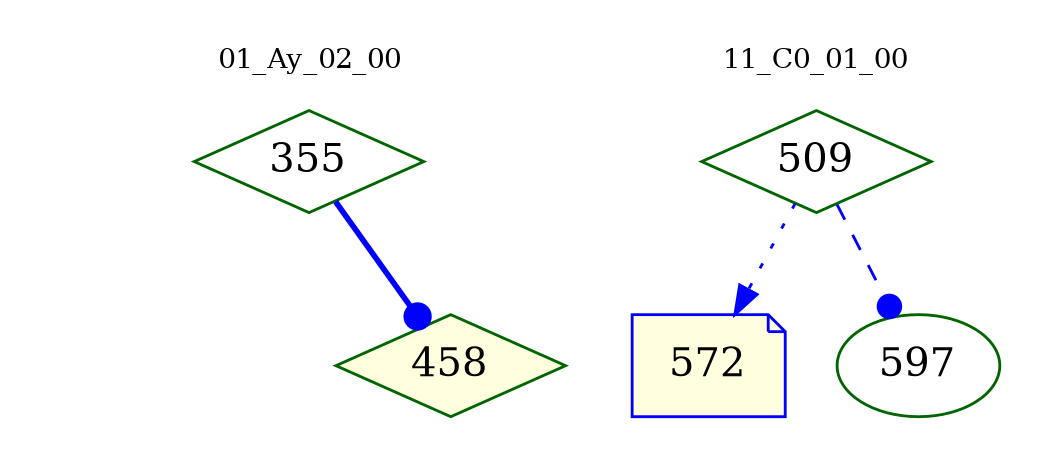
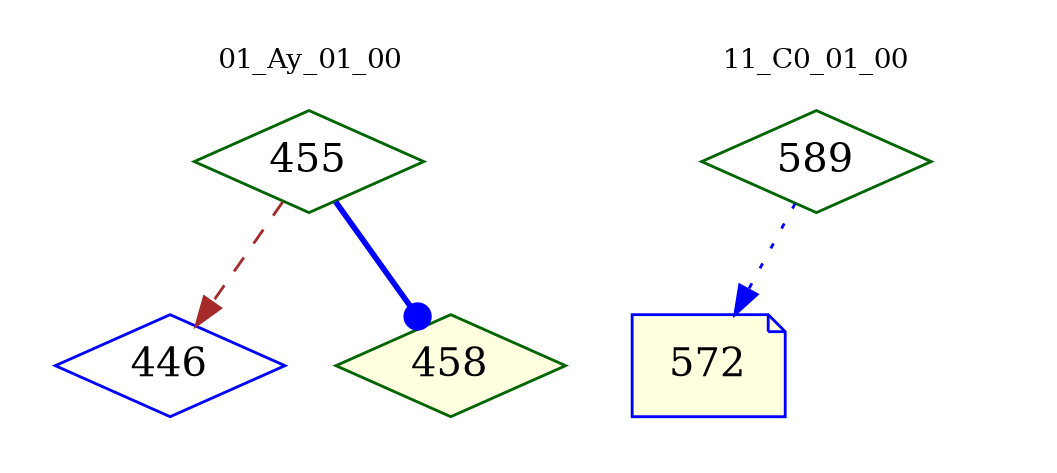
cluster "01_Ay_02_00": label "01_Ay_02_00" -> "01_Ay_01_00"
node "355": label "355" -> "455"
node "509": label "509" -> "589"
node "446": added
node "597": removed
